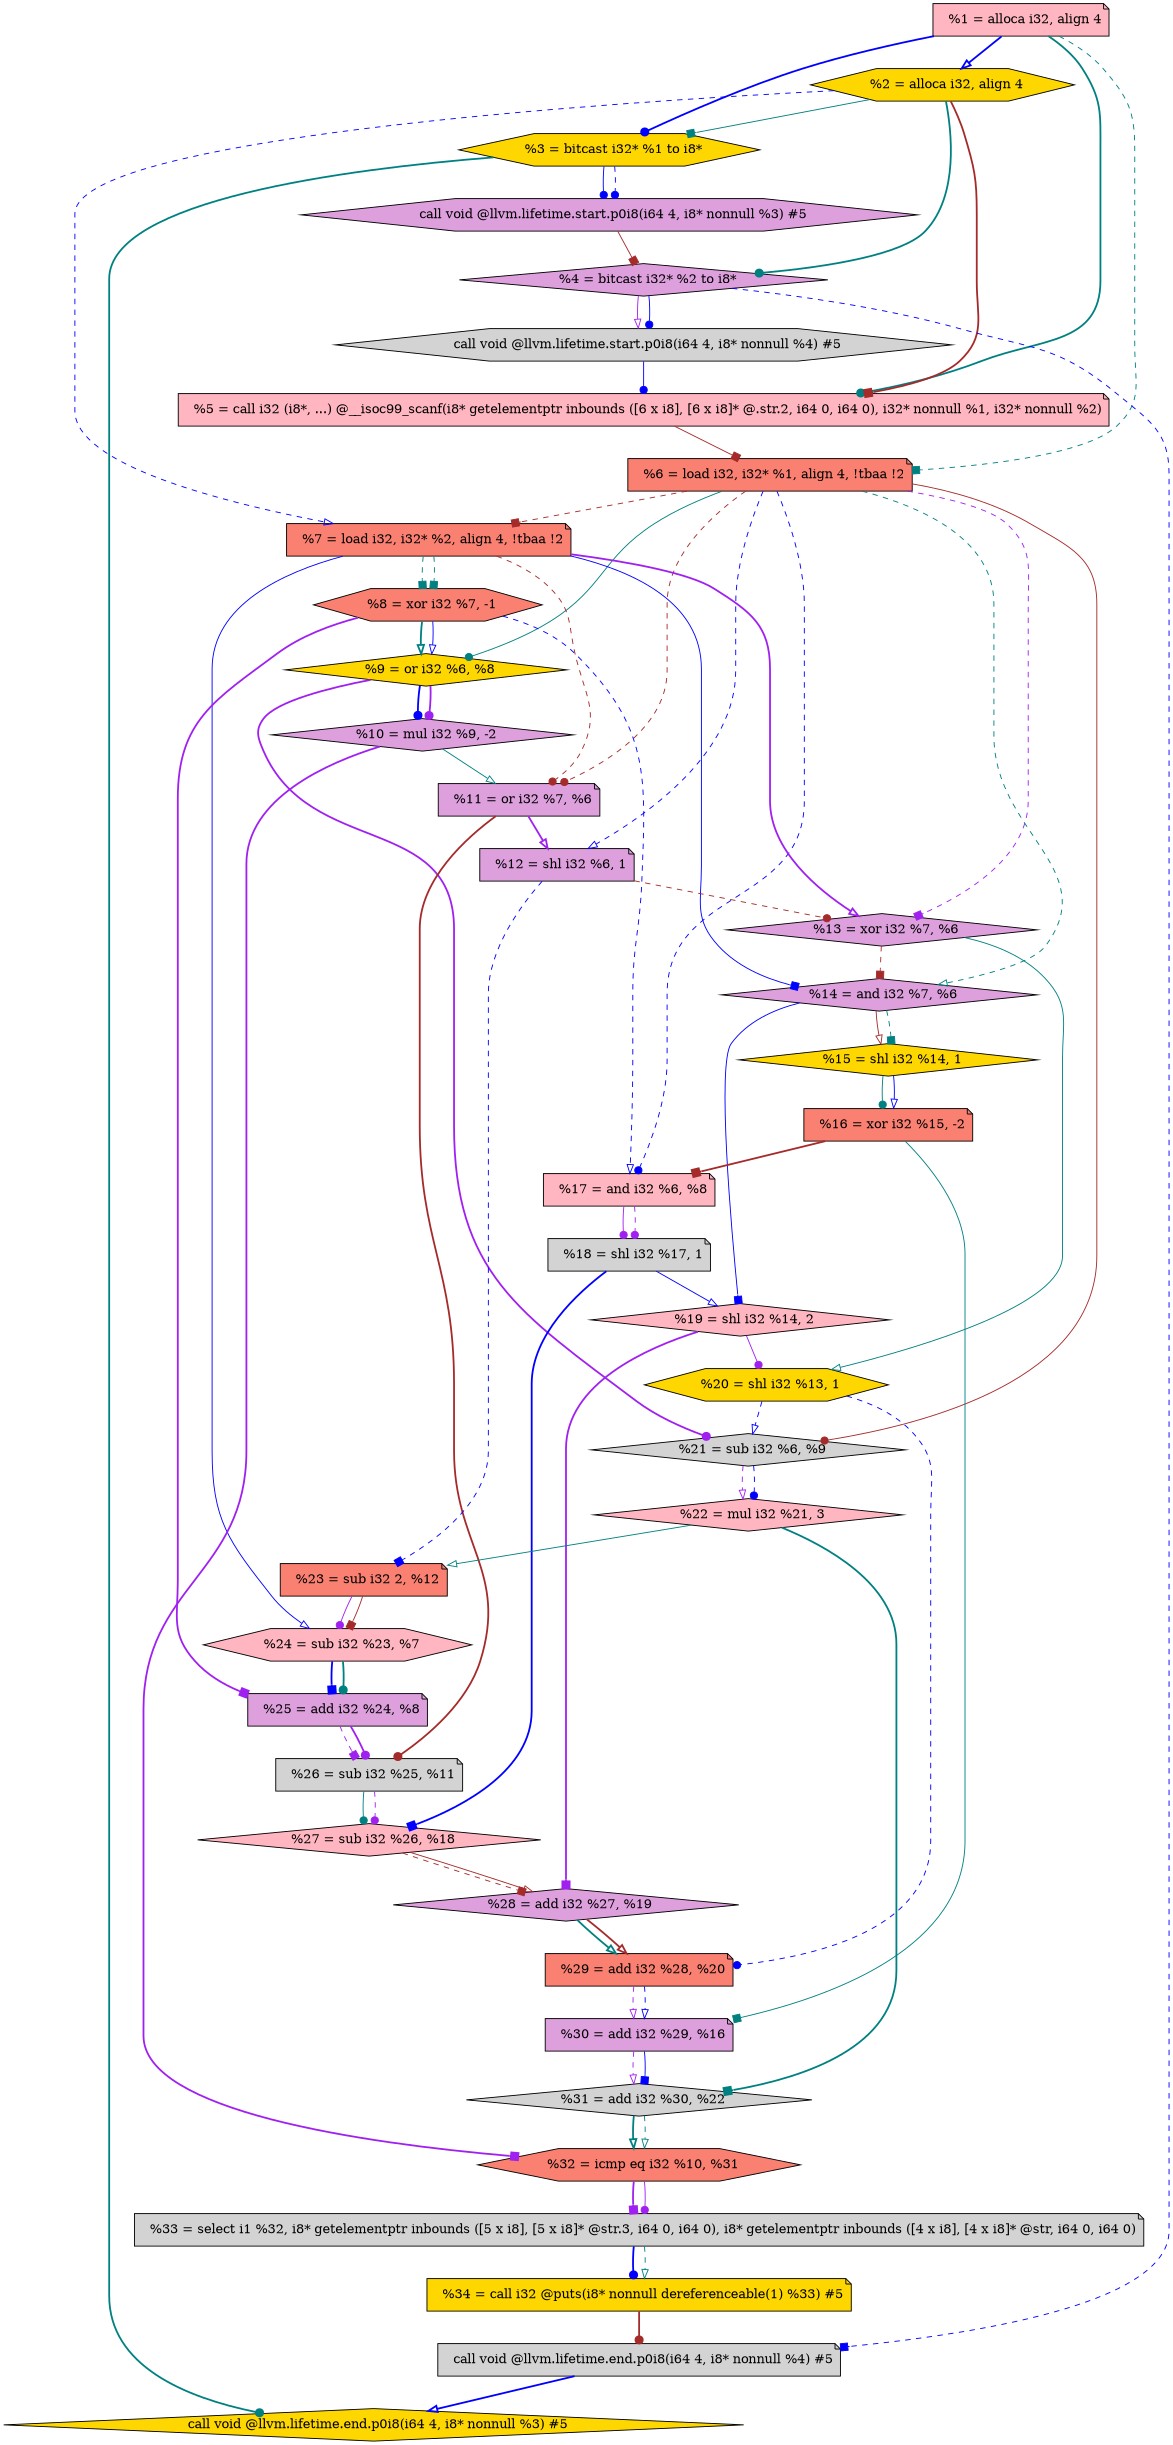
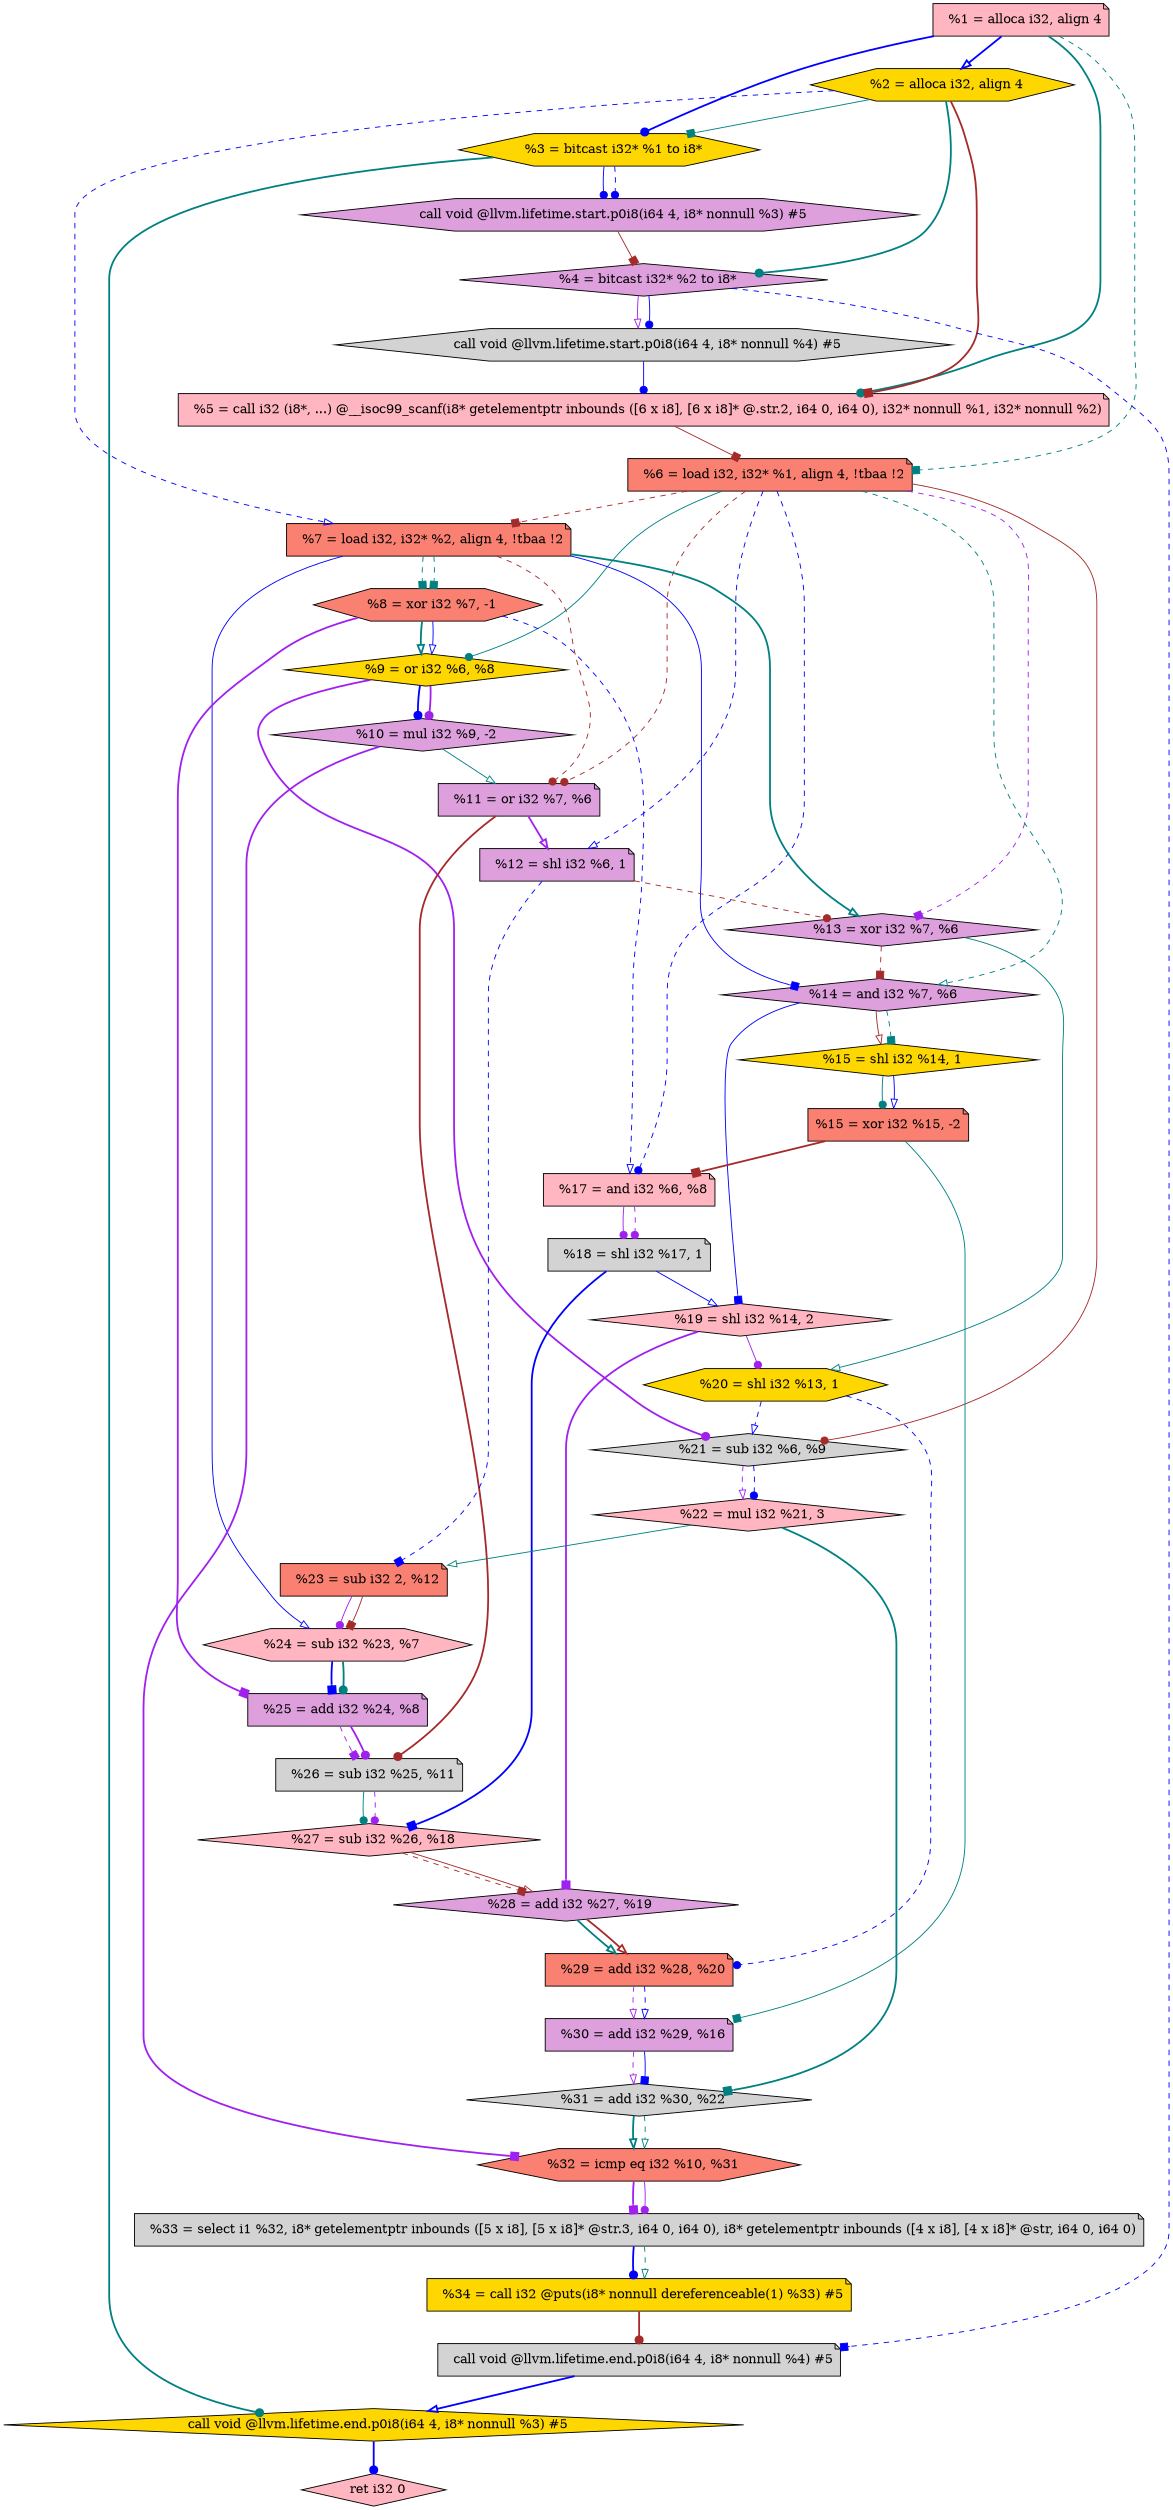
edge "%7 = load i32, i32* %2, align 4, !tbaa !2" -> "%13 = xor i32 %7, %6": color purple -> teal
node "%16 = xor i32 %15, -2": label "%16 = xor i32 %15, -2" -> "%15 = xor i32 %15, -2"
node "ret i32 0": added
